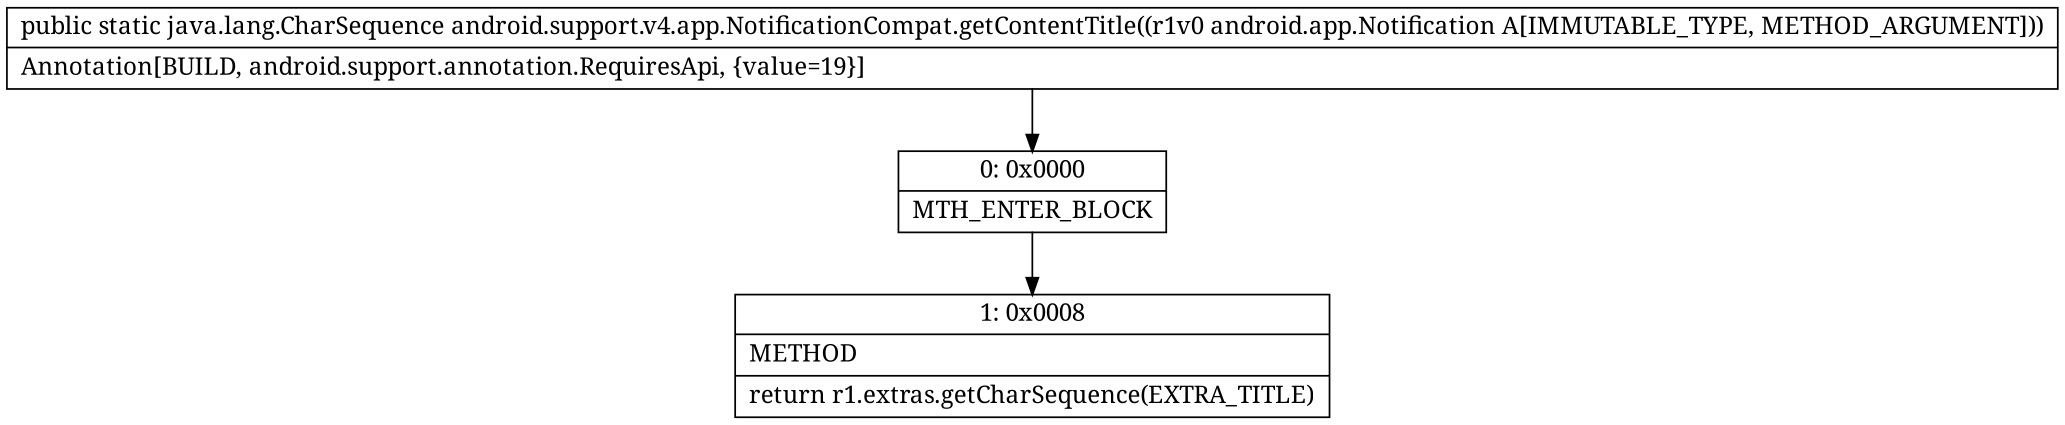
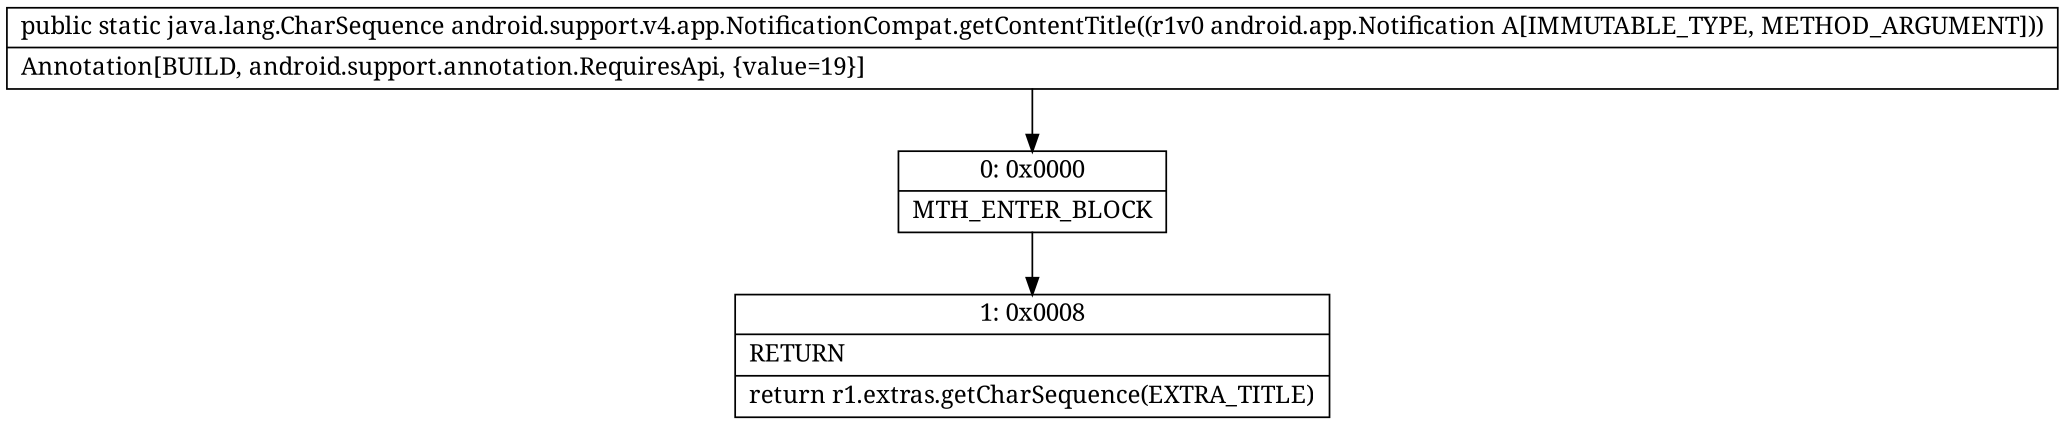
node "1: 0x0008": text "METHOD" -> "RETURN"
